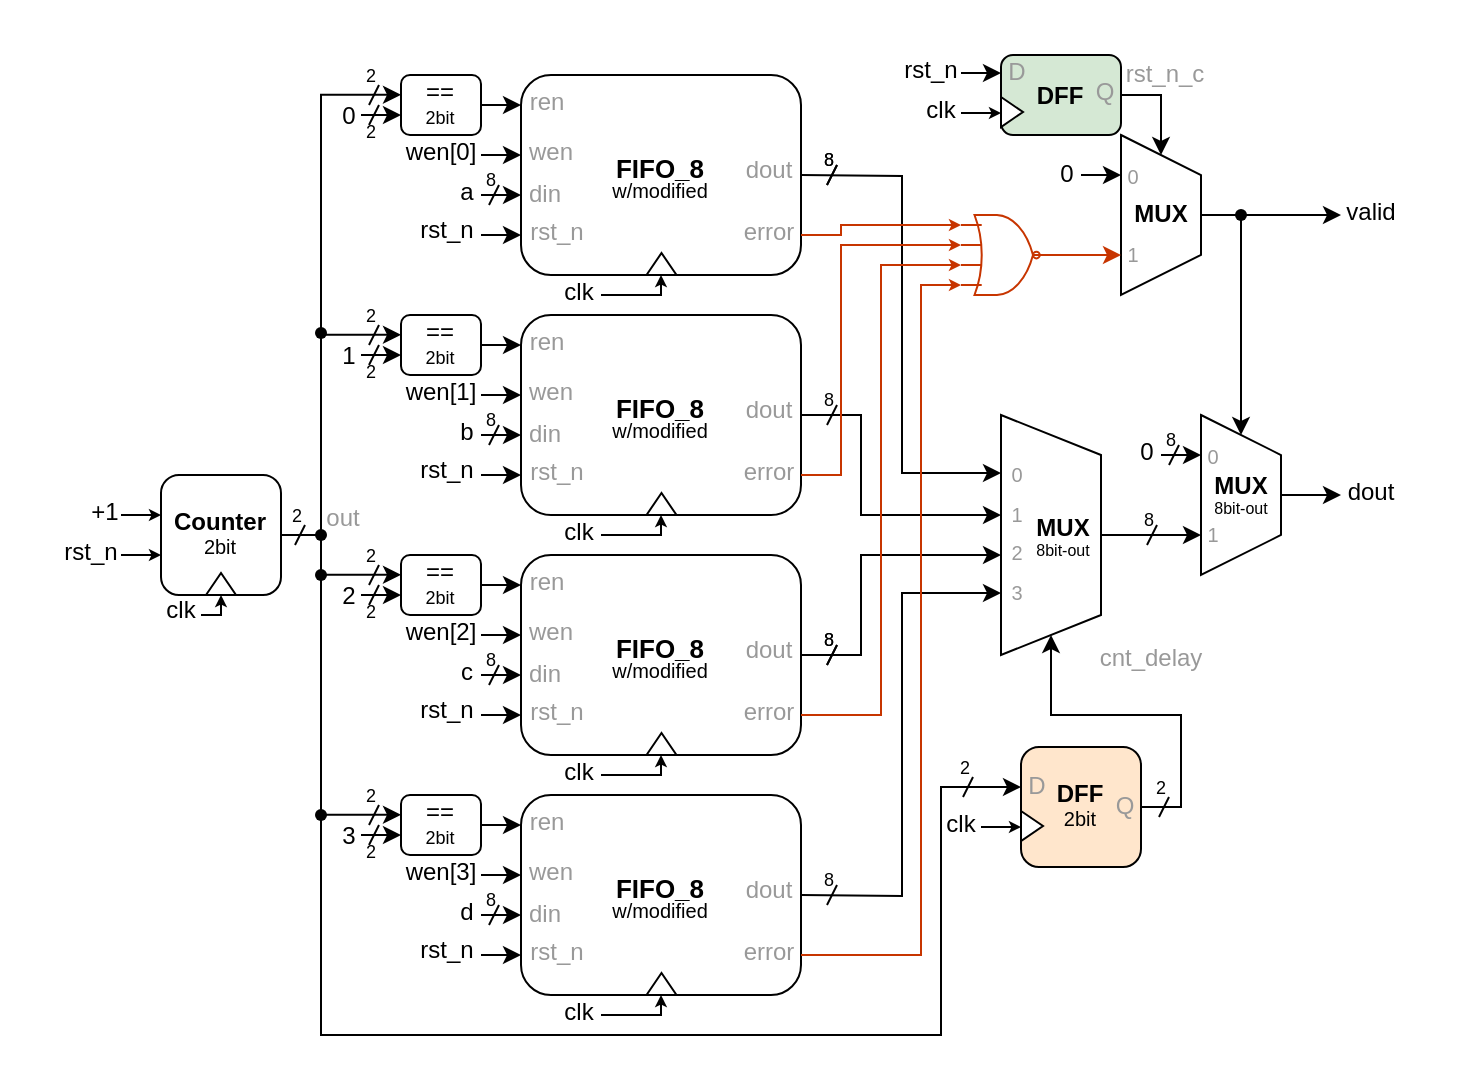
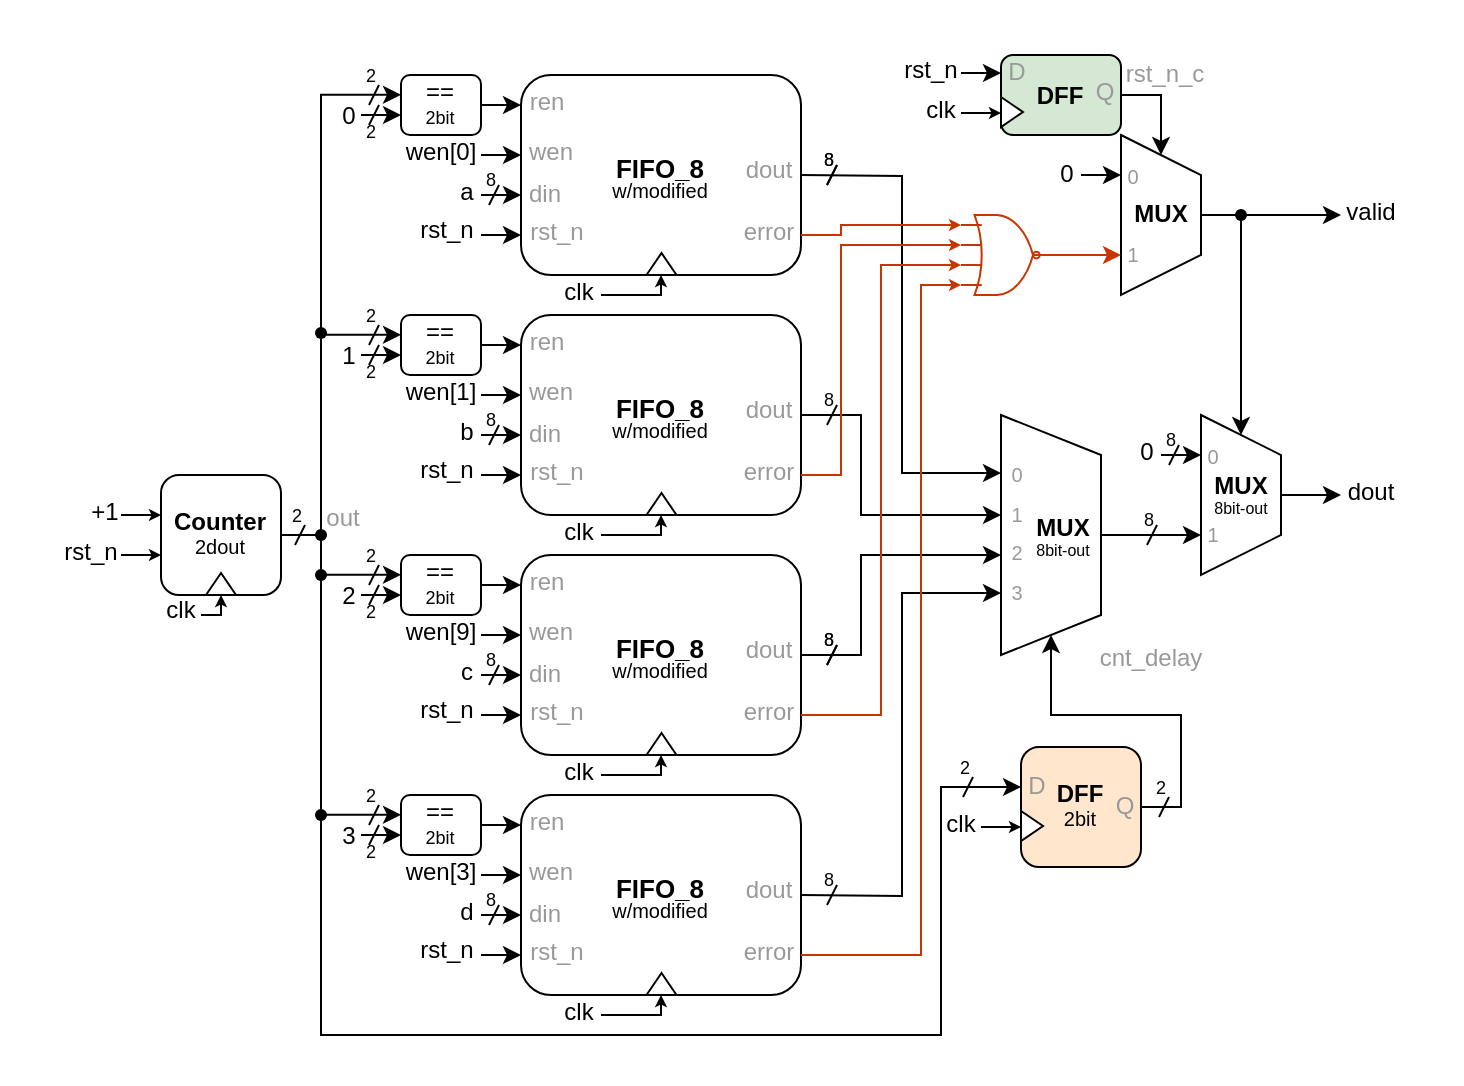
node "Counter 2bit": label "Counter 2bit" -> "Counter 2dout"
node "wen[2]": label "wen[2]" -> "wen[9]"
